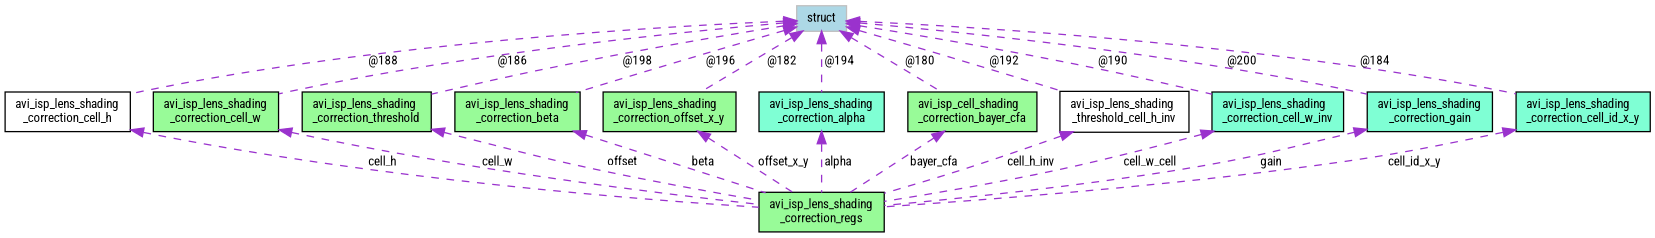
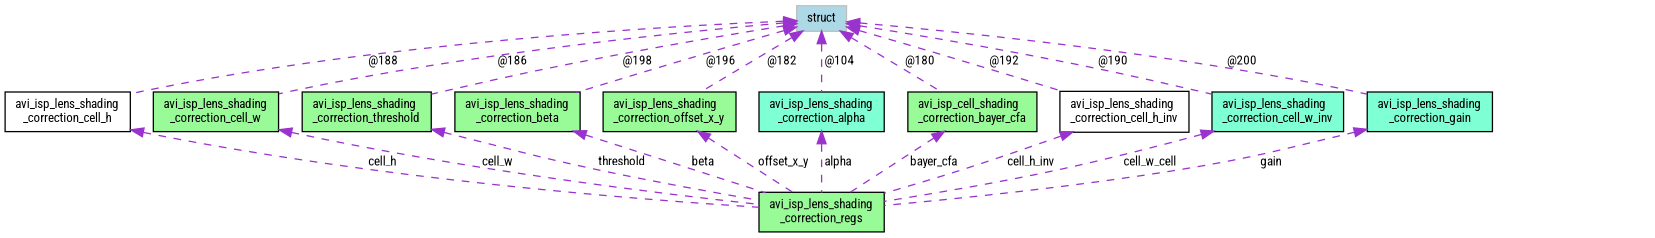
edge "avi_isp_lens_shading _correction_alpha" -> "struct": label " @194" -> " @104"
node "avi_isp_lens_shading _threshold_cell_h_inv": label "avi_isp_lens_shading _threshold_cell_h_inv" -> "avi_isp_lens_shading _correction_cell_h_inv"
node "avi_isp_lens_shading _correction_cell_id_x_y": removed
edge "avi_isp_lens_shading _correction_regs" -> "avi_isp_lens_shading _correction_threshold": label " offset" -> " threshold"
